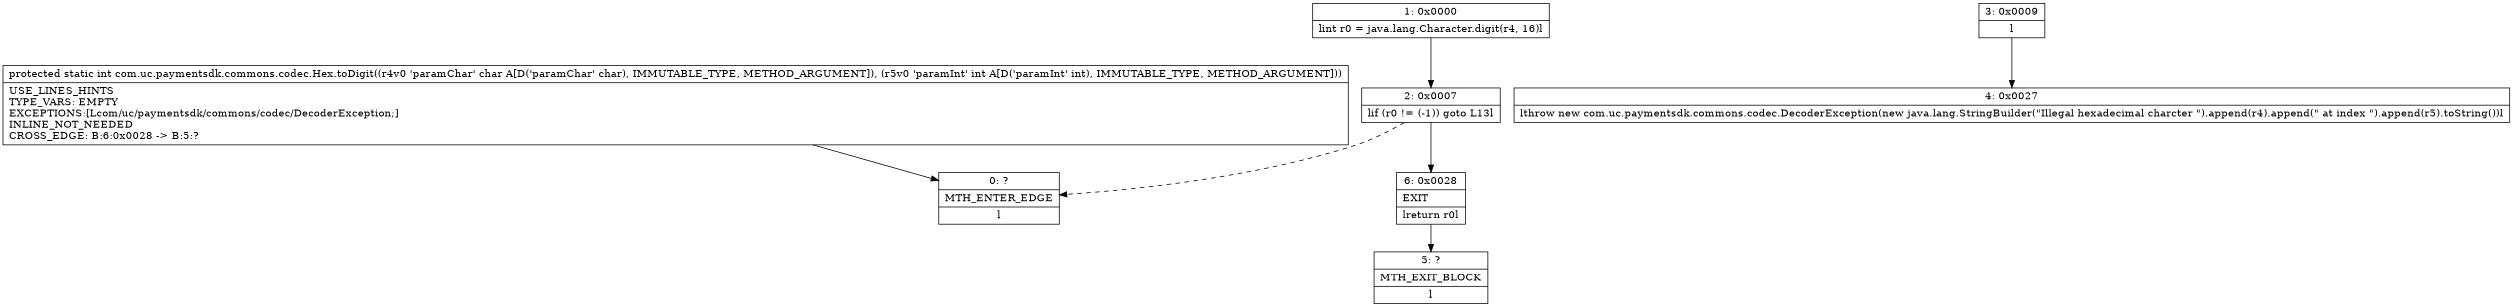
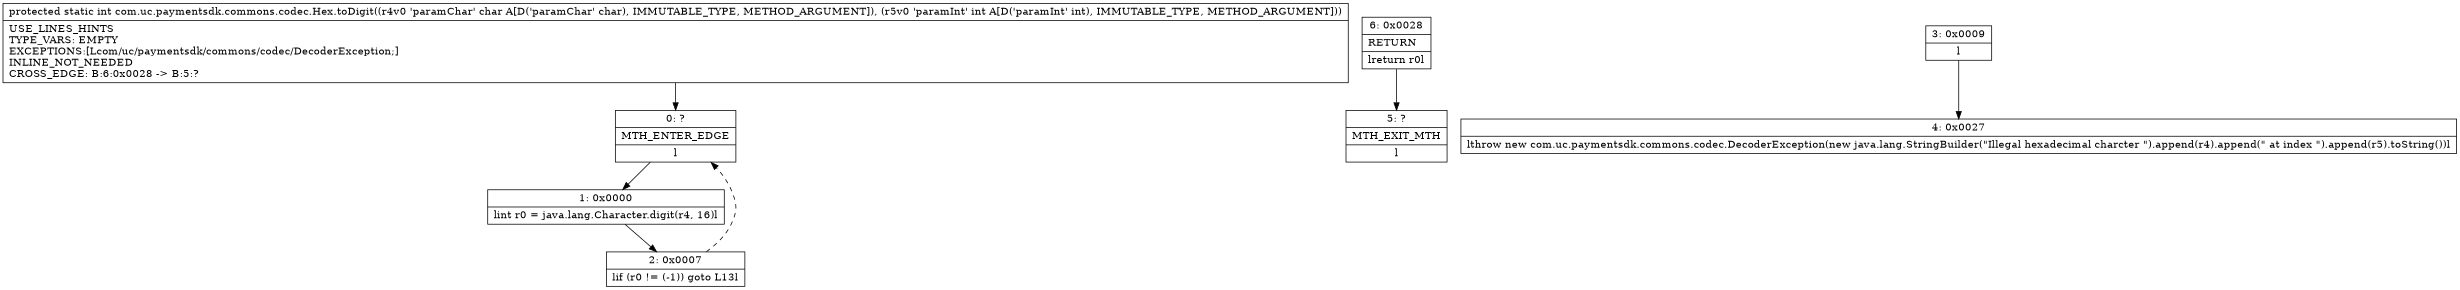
edge "2: 0x0007" -> "6: 0x0028": removed
edge "0: ?" -> "1: 0x0000": added
node "6: 0x0028": text "EXIT" -> "RETURN"
node "5: ?": text "MTH_EXIT_BLOCK" -> "MTH_EXIT_MTH"
